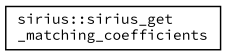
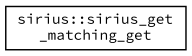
node "sirius::sirius_get _matching_coefficients": label "sirius::sirius_get _matching_coefficients" -> "sirius::sirius_get _matching_get"
